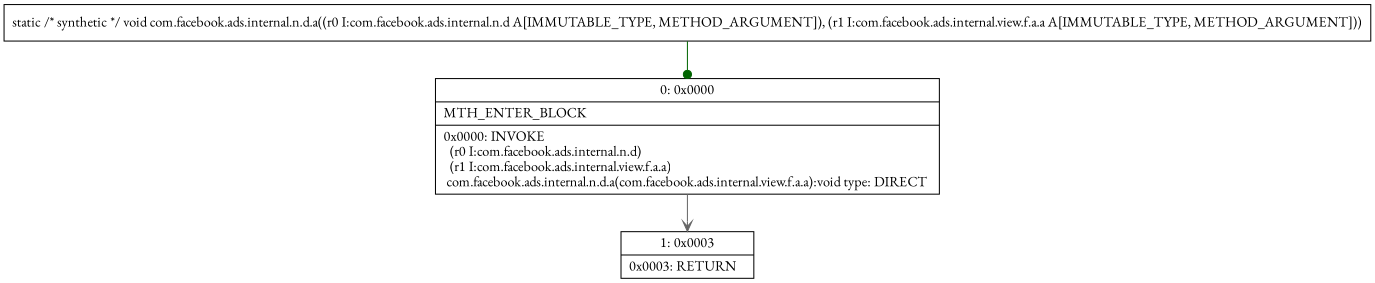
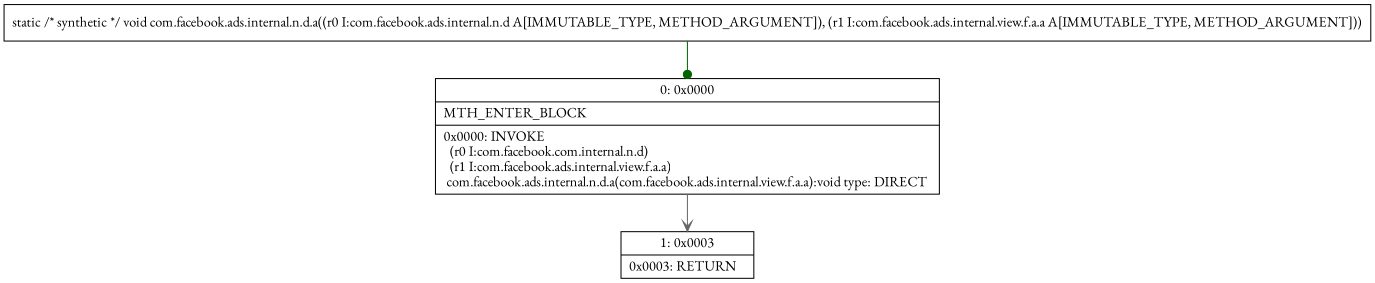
node "0: 0x0000": text "(r0 I:com.facebook.ads.internal.n.d)" -> "(r0 I:com.facebook.com.internal.n.d)"
